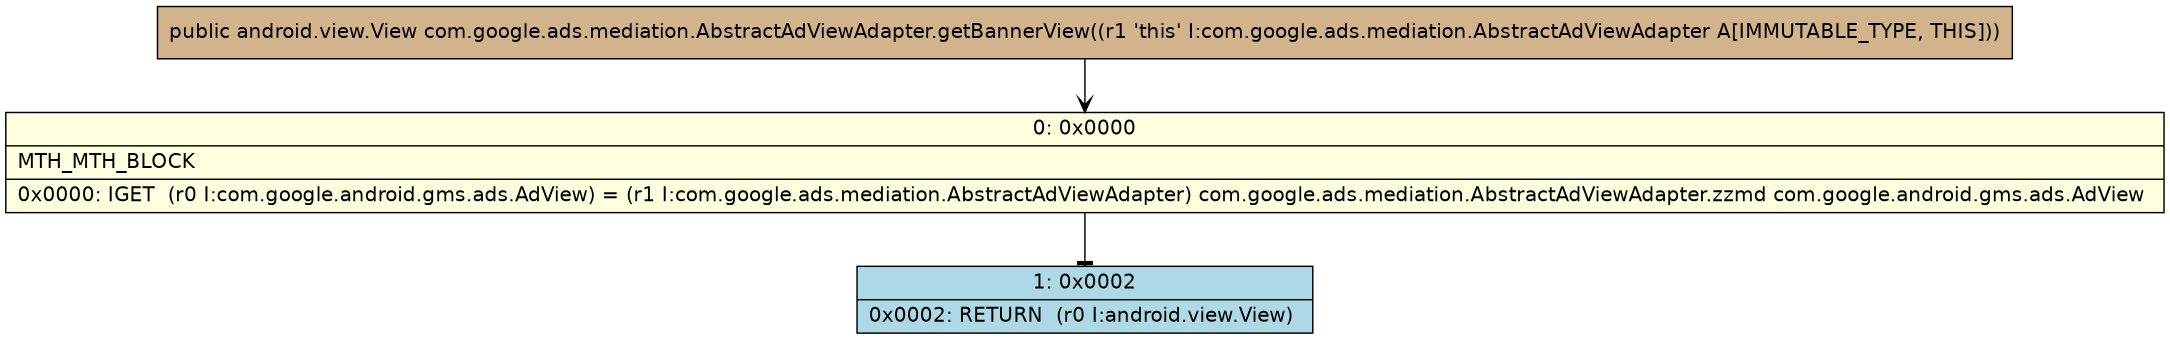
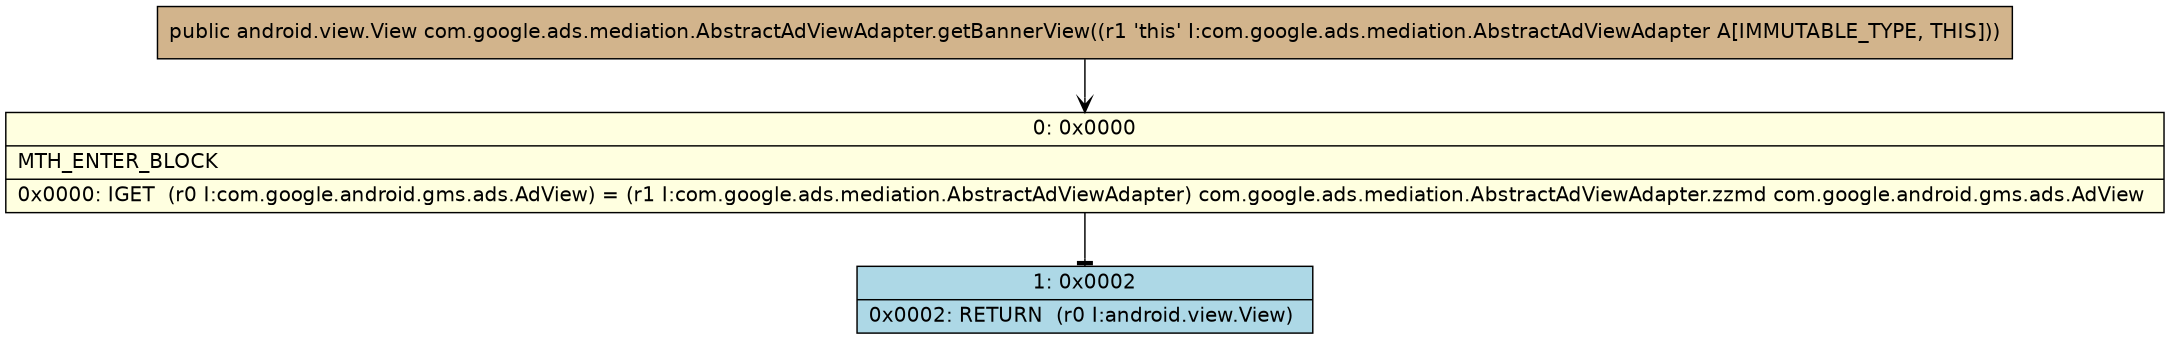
node "0: 0x0000": text "MTH_MTH_BLOCK" -> "MTH_ENTER_BLOCK"
